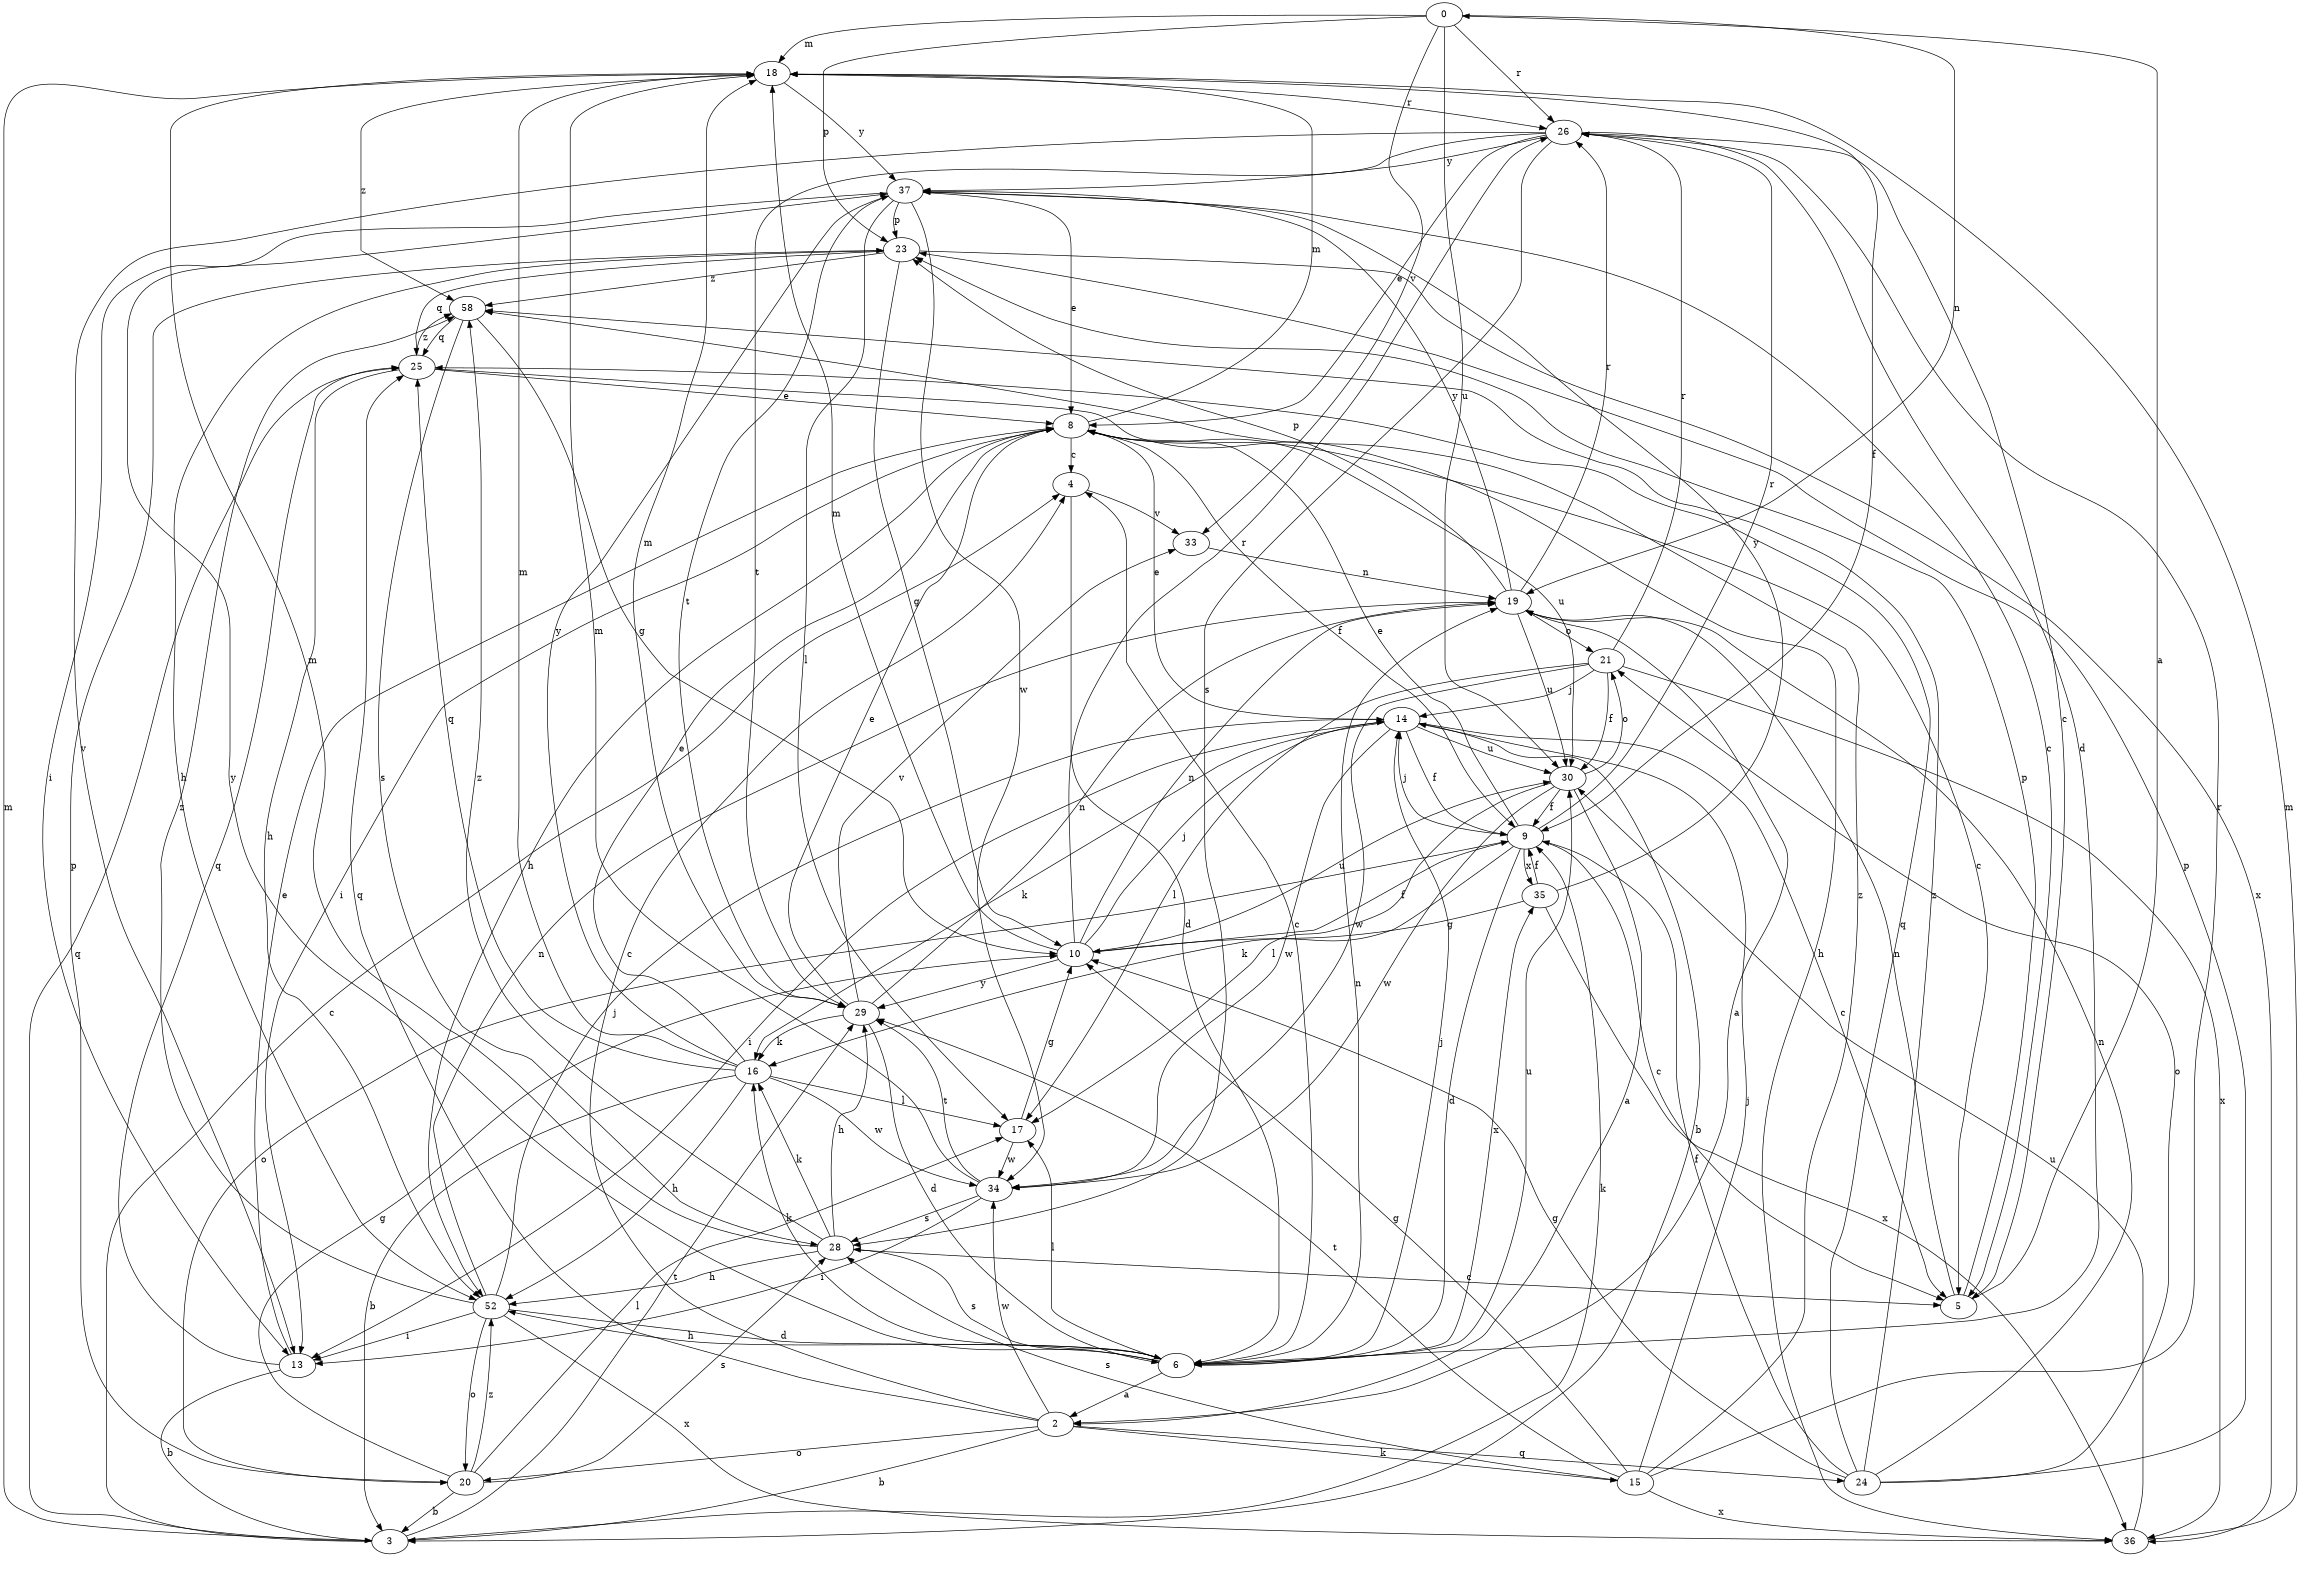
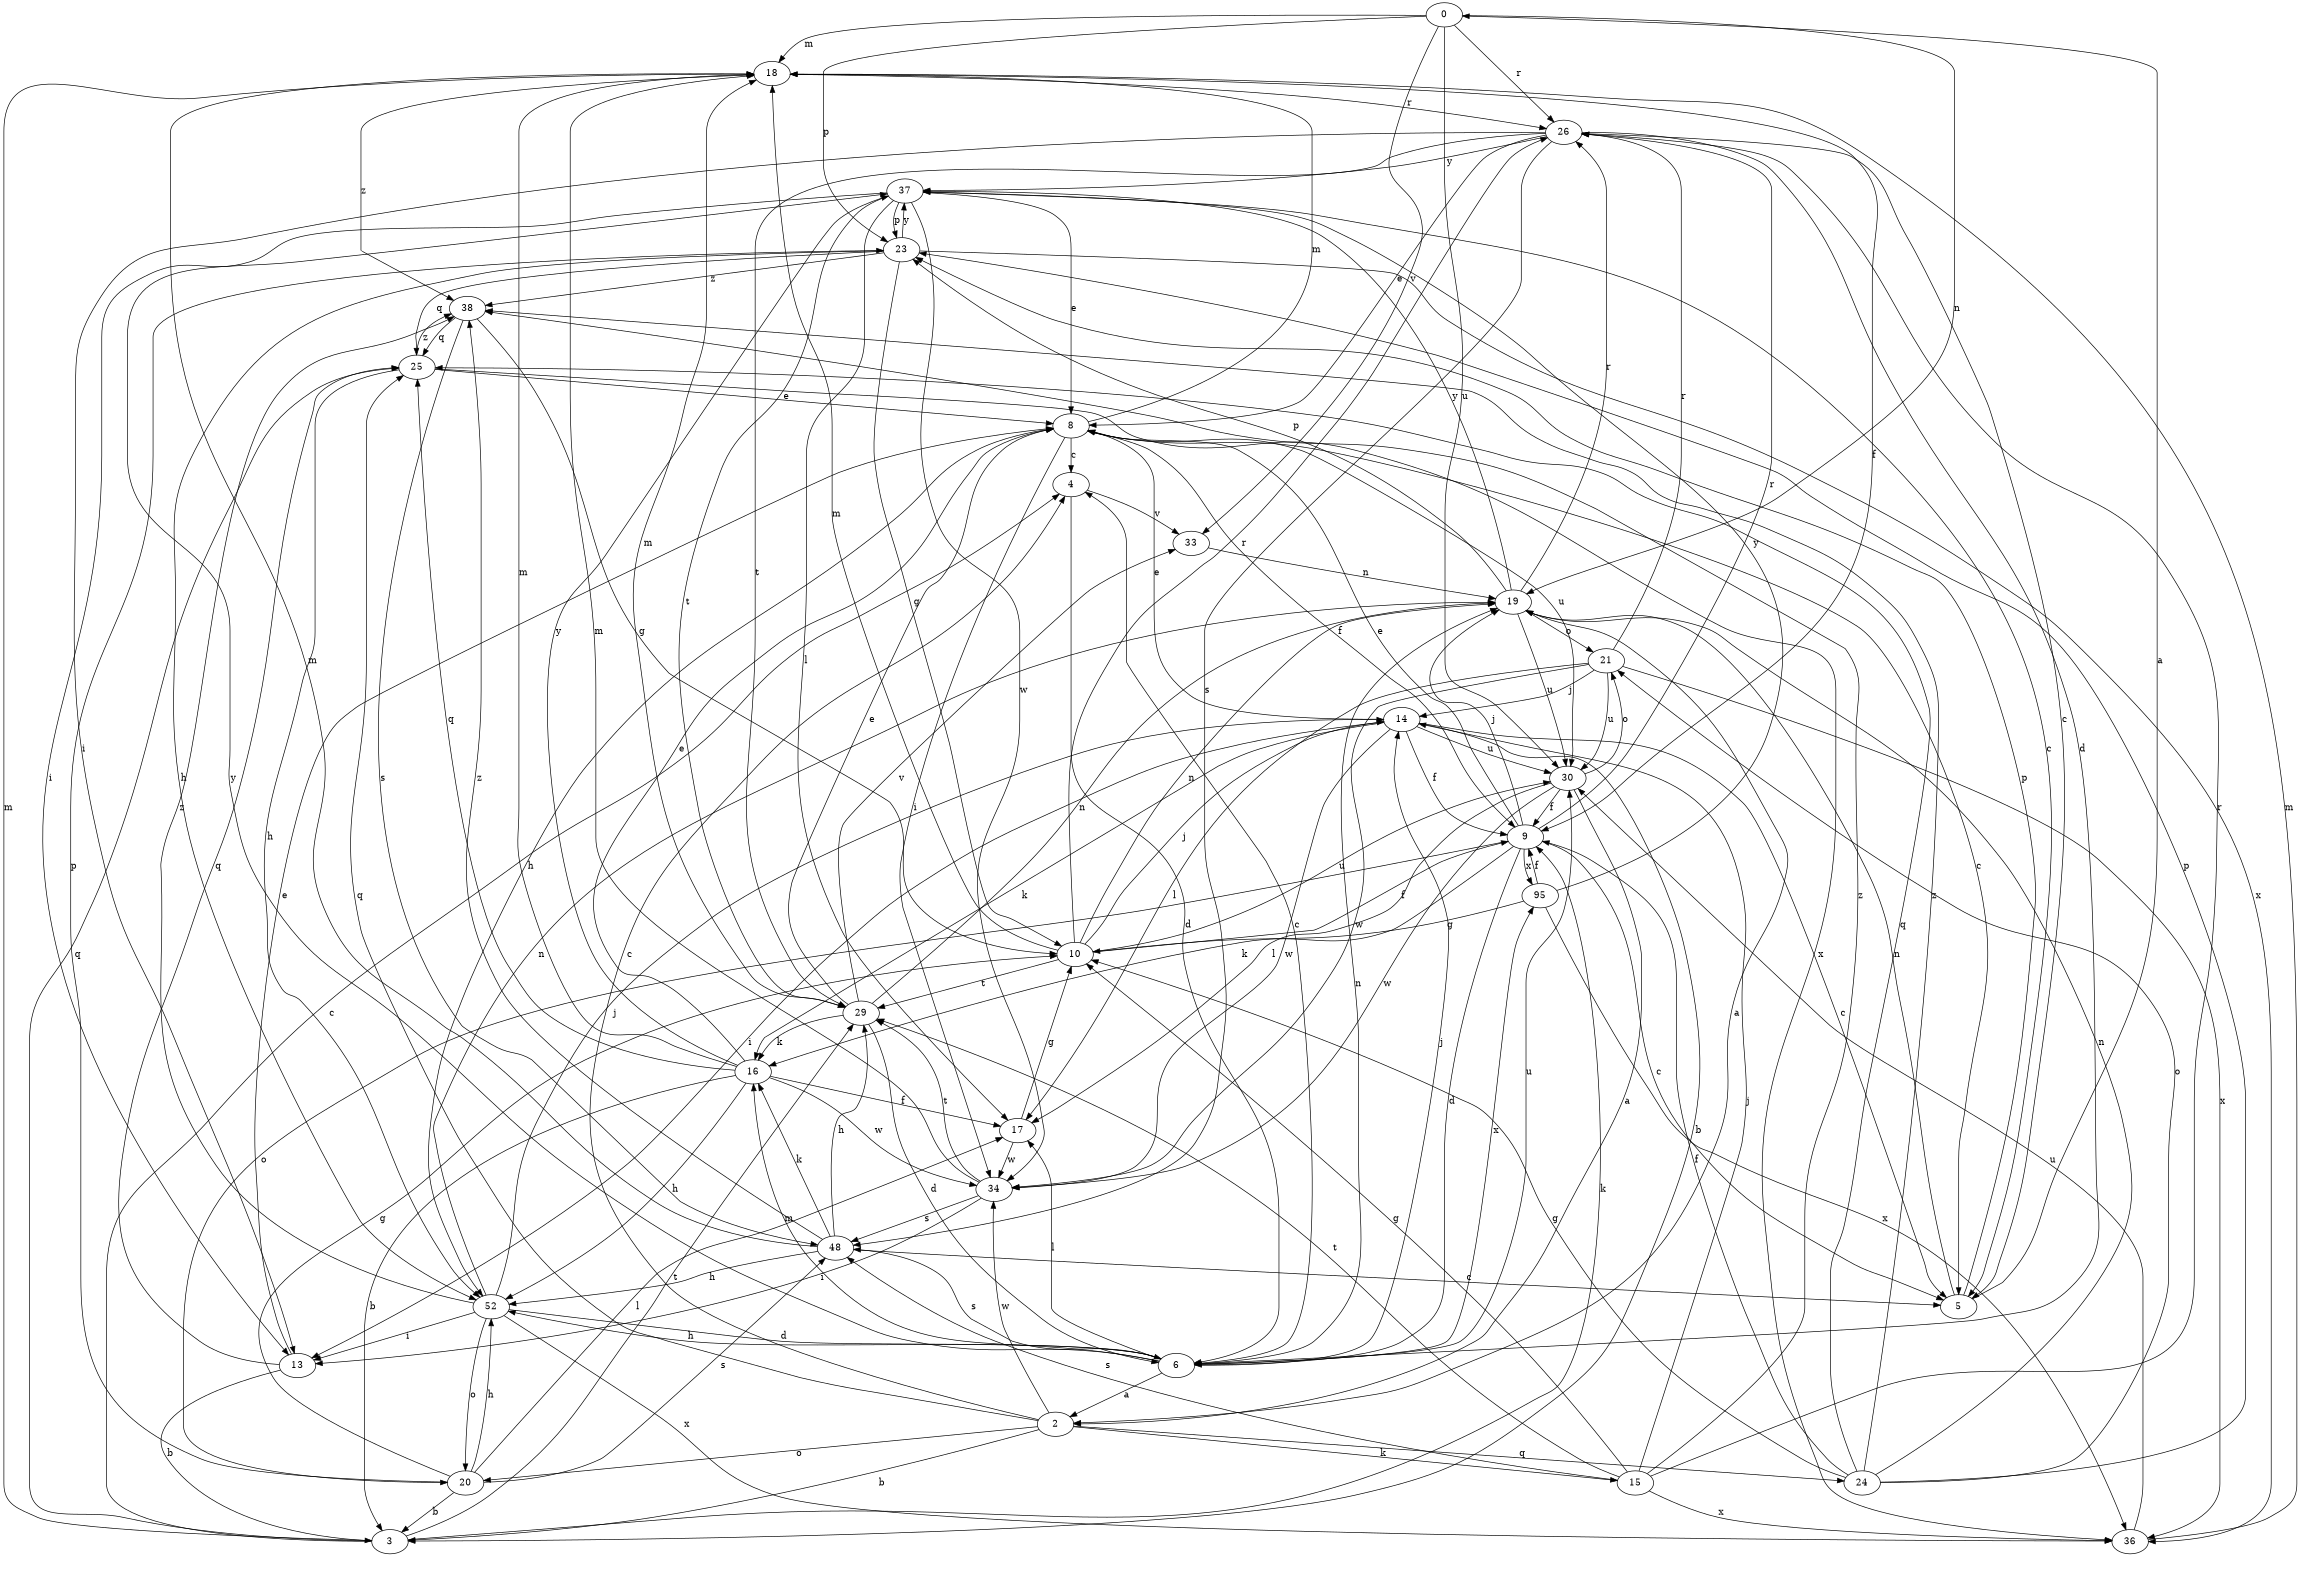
edge "18" -> "37": now "23" -> "37"
node "58": label "58" -> "38"
edge "8" -> "13": now "8" -> "34"
edge "21" -> "30": label "f" -> "u"
edge "26" -> "13": label "v" -> "i"
edge "9" -> "14": now "9" -> "19"
node "35": label "35" -> "95"
edge "25" -> "36": label "h" -> "x"
edge "10" -> "29": label "y" -> "t"
edge "16" -> "17": label "l" -> "f"
edge "6" -> "16": label "k" -> "m"
node "28": label "28" -> "48"
edge "20" -> "52": label "z" -> "h"
